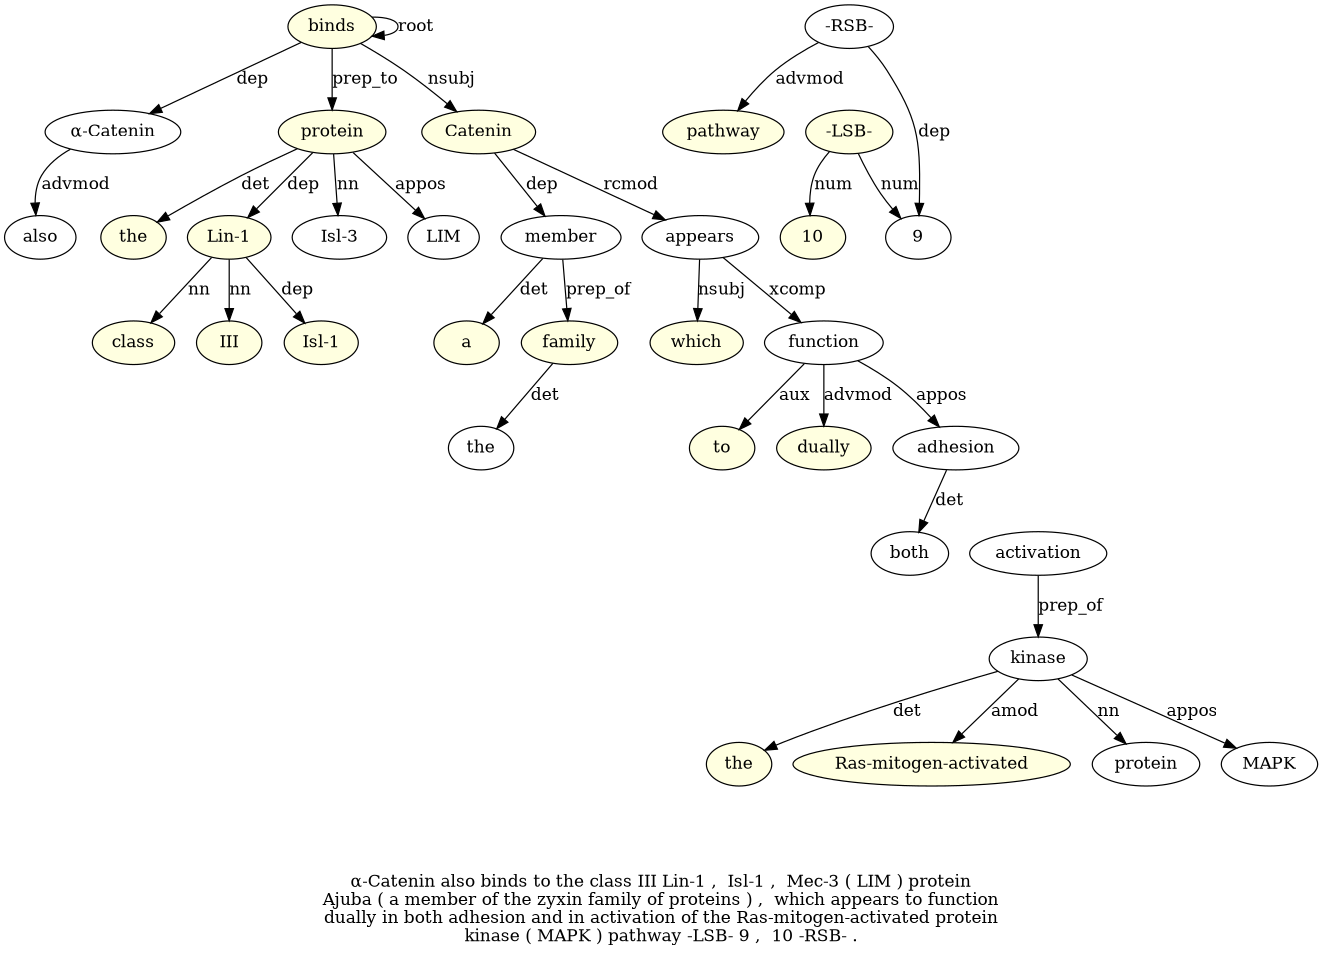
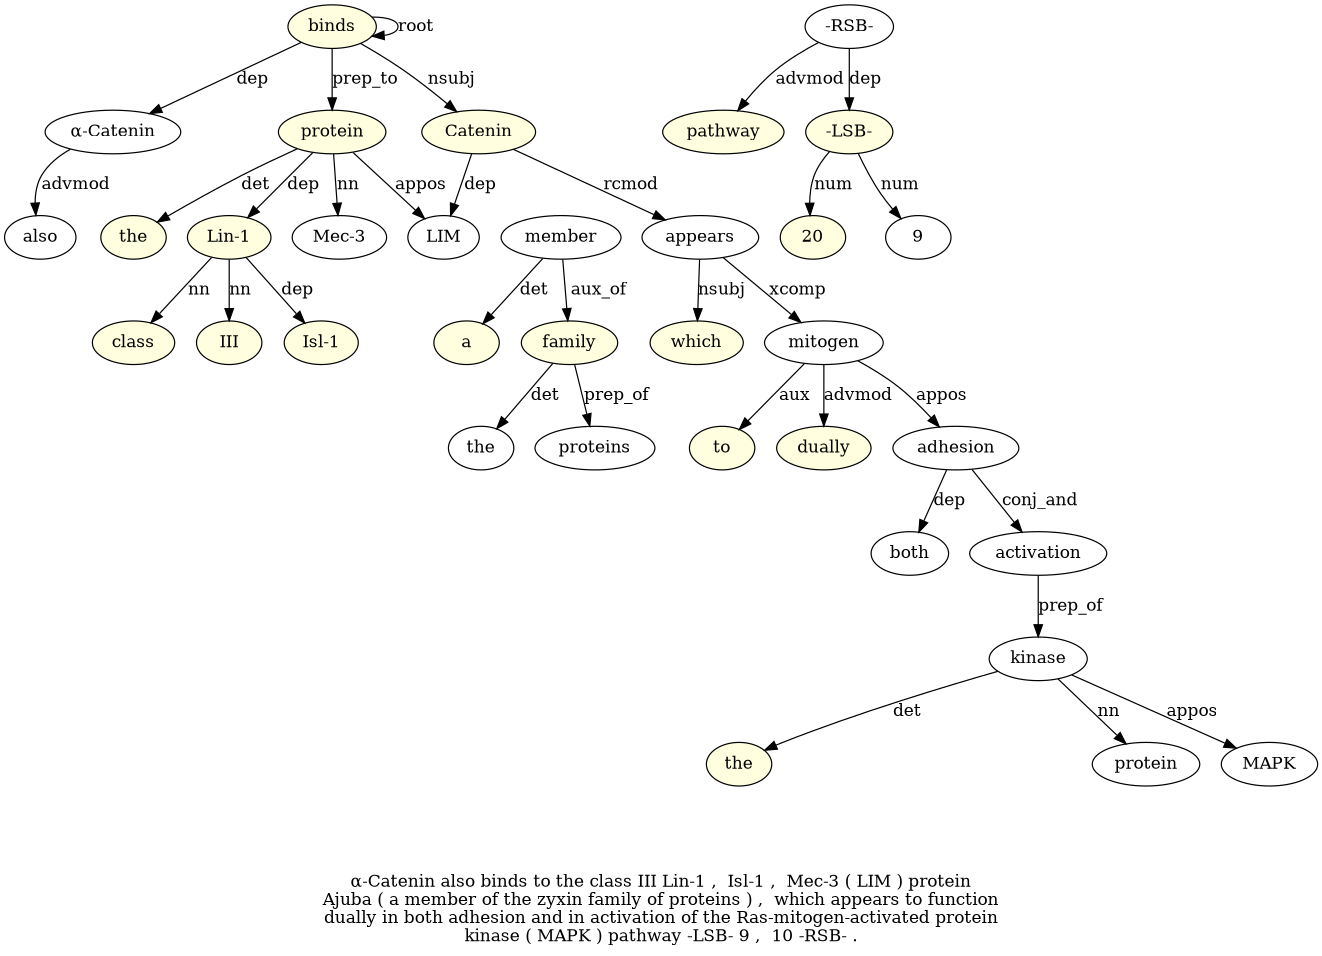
edge "-RSB-" -> "9": now "-RSB-" -> "-LSB-"
edge "Catenin" -> "member": now "Catenin" -> "LIM"
node "Isl-3": label "Isl-3" -> "Mec-3"
node "10": label "10" -> "20"
edge "member" -> "family": label "prep_of" -> "aux_of"
node "function": label "function" -> "mitogen"
node "proteins": added
edge "adhesion" -> "activation": added, label "conj_and"
edge "adhesion" -> "both": label "det" -> "dep"
node "Ras-mitogen-activated": removed
